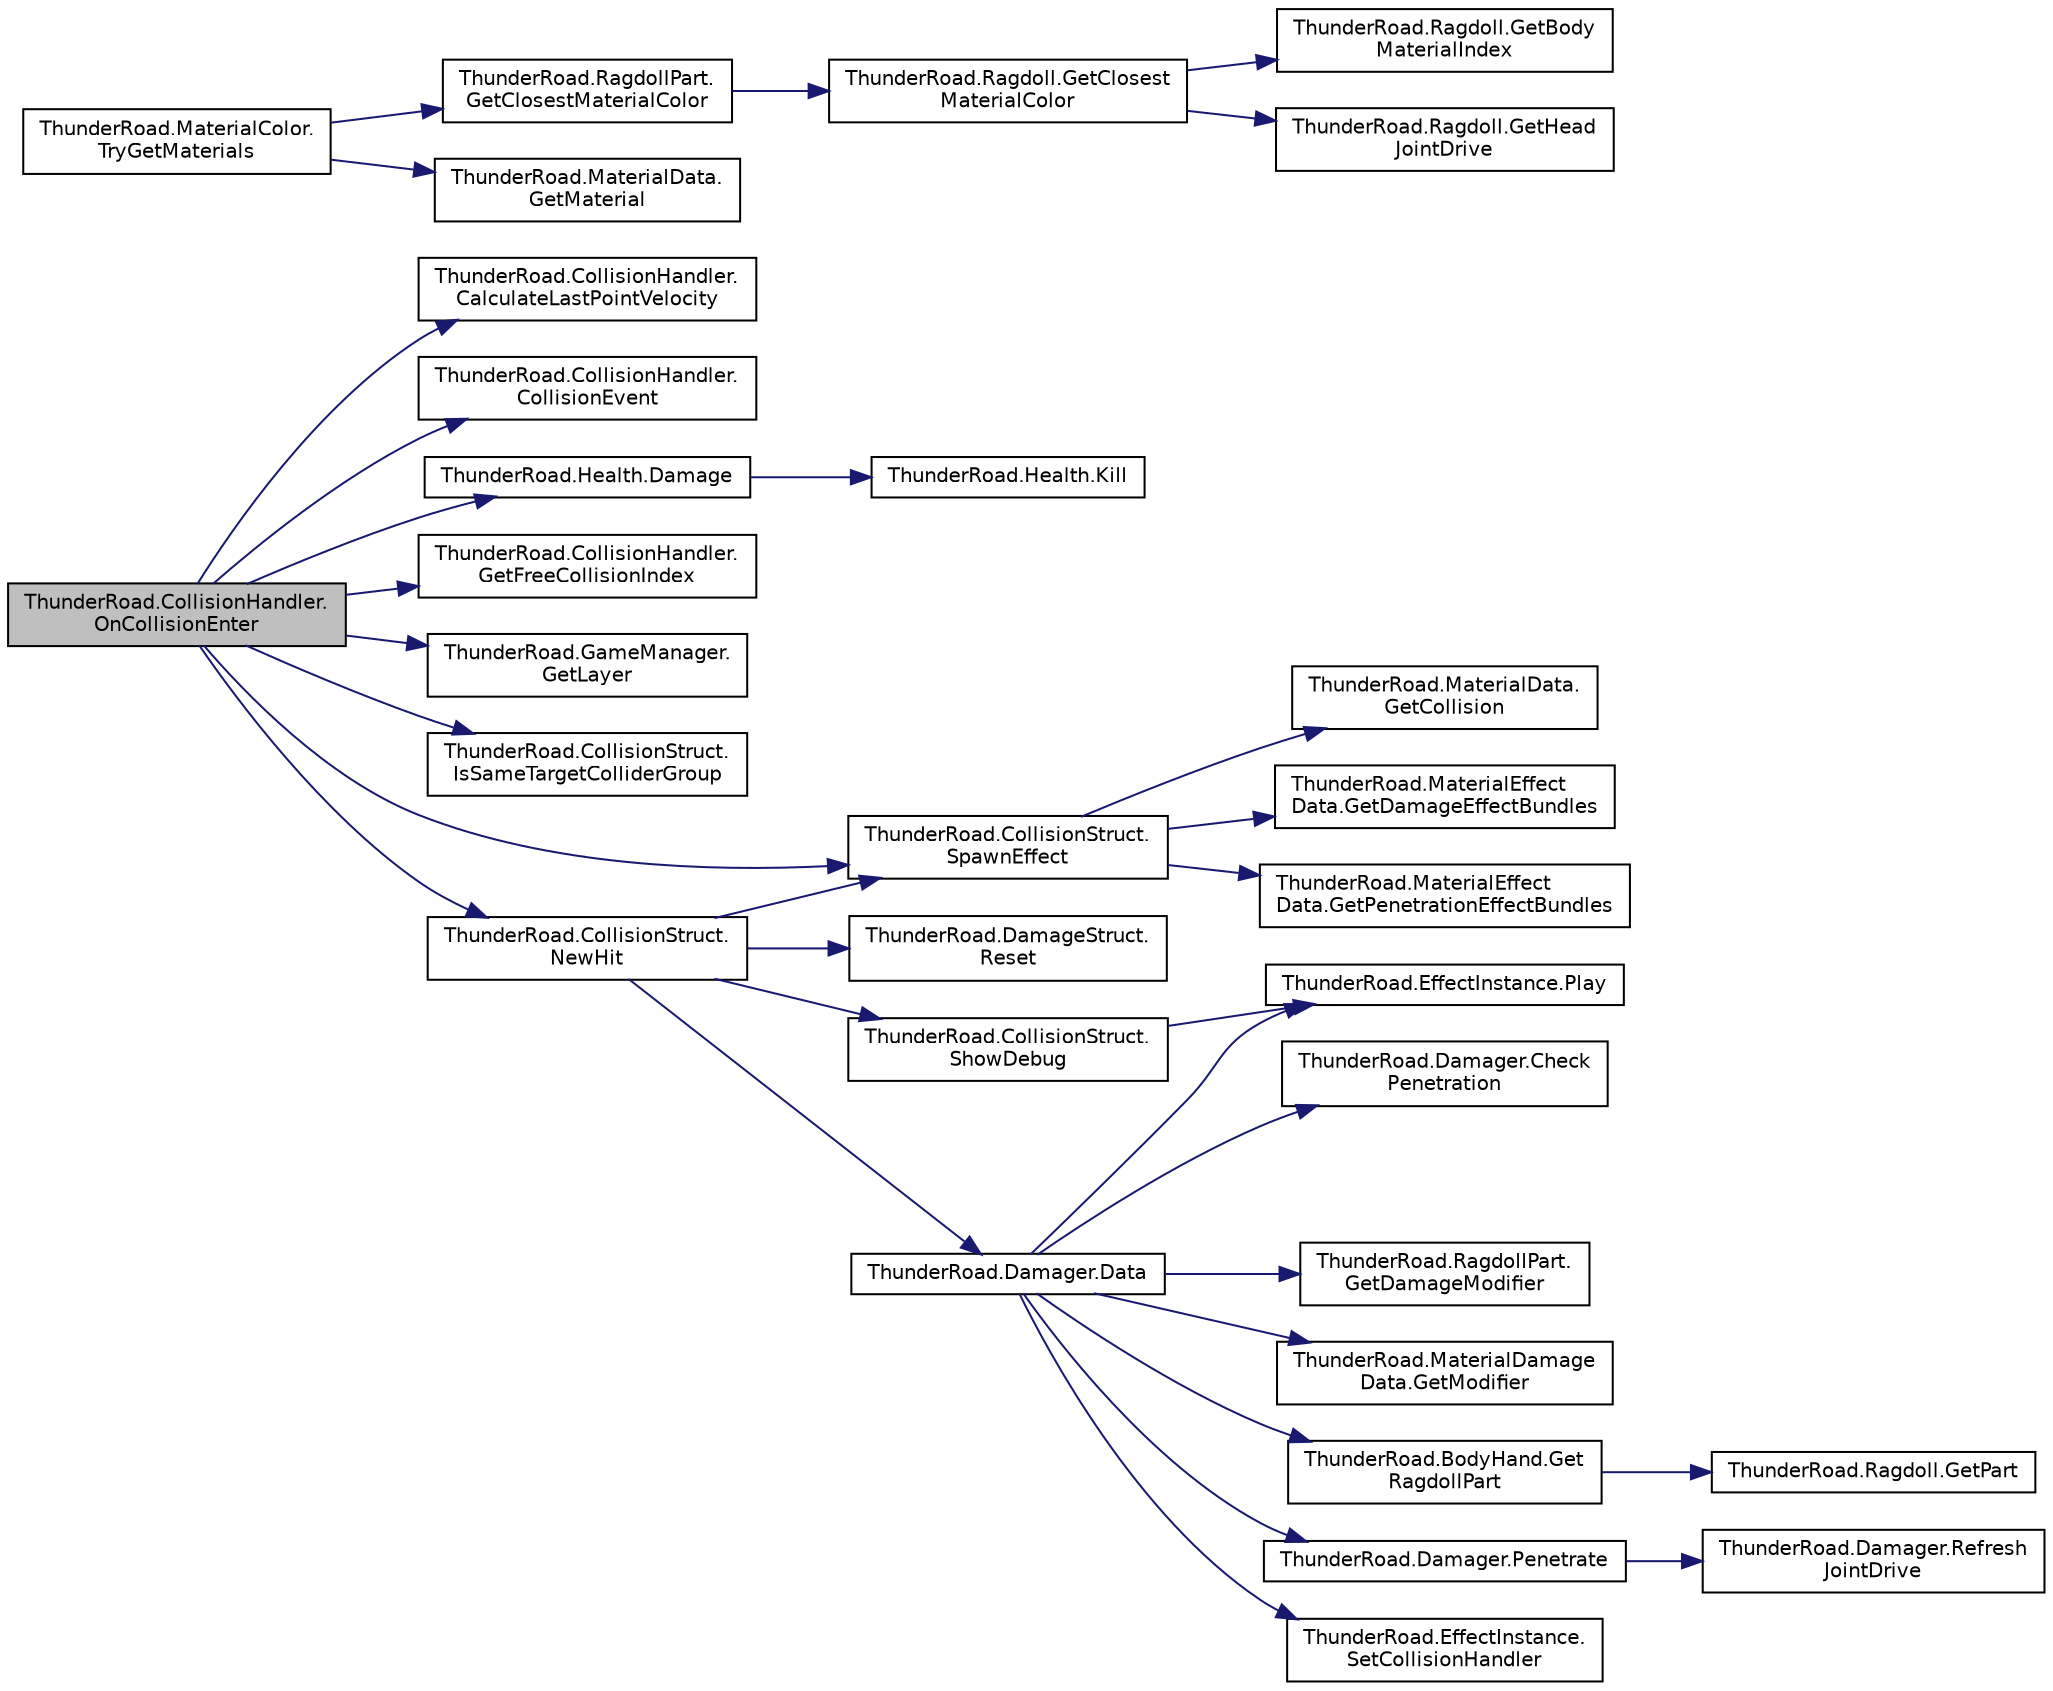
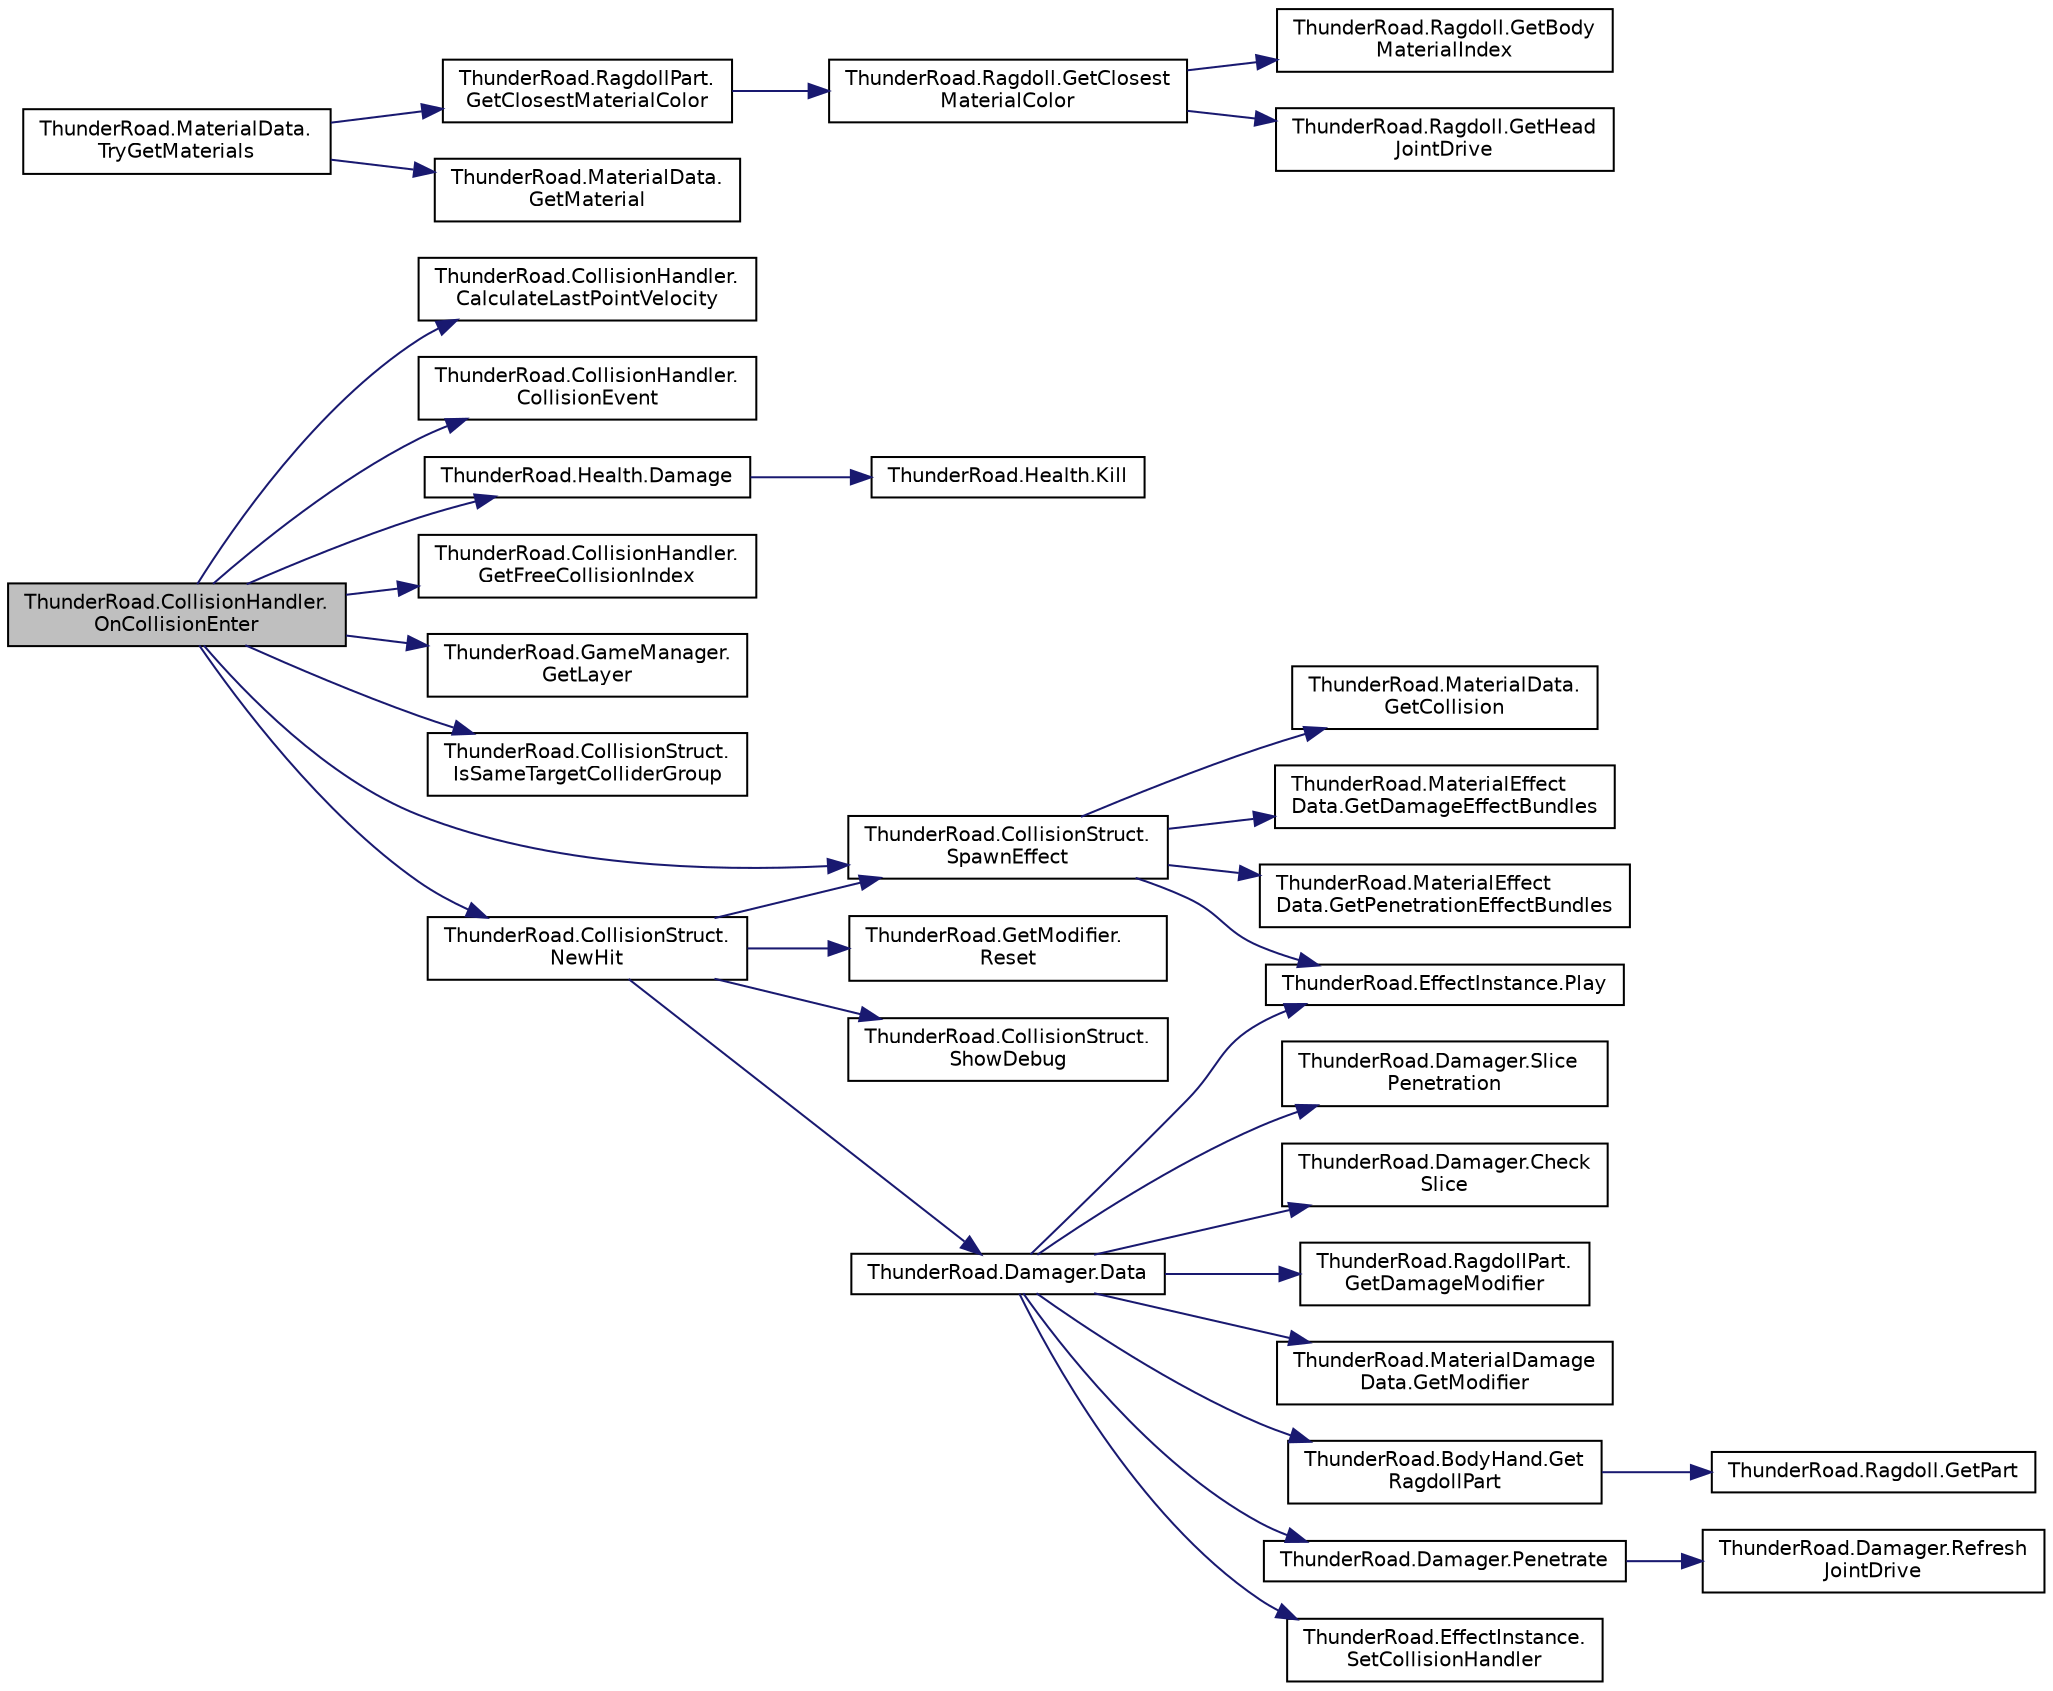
node "ThunderRoad.MaterialColor. TryGetMaterials": label "ThunderRoad.MaterialColor. TryGetMaterials" -> "ThunderRoad.MaterialData. TryGetMaterials"
node "ThunderRoad.DamageStruct. Reset": label "ThunderRoad.DamageStruct. Reset" -> "ThunderRoad.GetModifier. Reset"
edge "ThunderRoad.CollisionStruct. ShowDebug" -> "ThunderRoad.EffectInstance.Play": now "ThunderRoad.CollisionStruct. SpawnEffect" -> "ThunderRoad.EffectInstance.Play"
node "ThunderRoad.Damager.Check Penetration": label "ThunderRoad.Damager.Check Penetration" -> "ThunderRoad.Damager.Slice Penetration"
node "ThunderRoad.Damager.Check Slice": added
